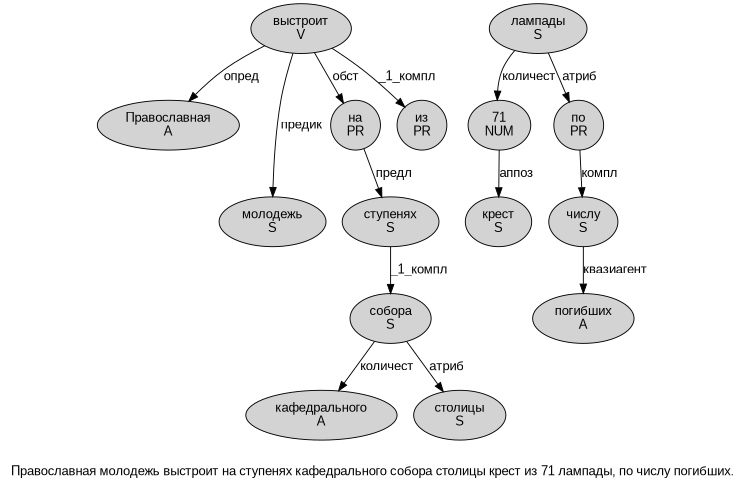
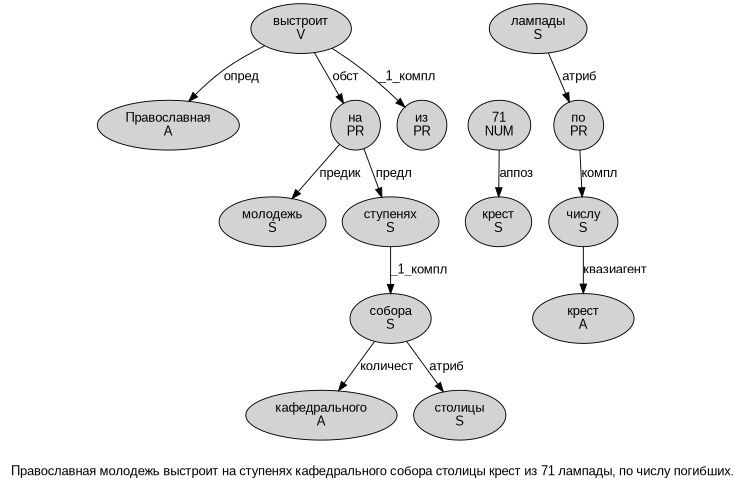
edge "лампады S" -> "71 NUM": removed, label "количест"
edge "выстроит V" -> "молодежь S": now "на PR" -> "молодежь S"
node "погибших A": label "погибших A" -> "крест A"
